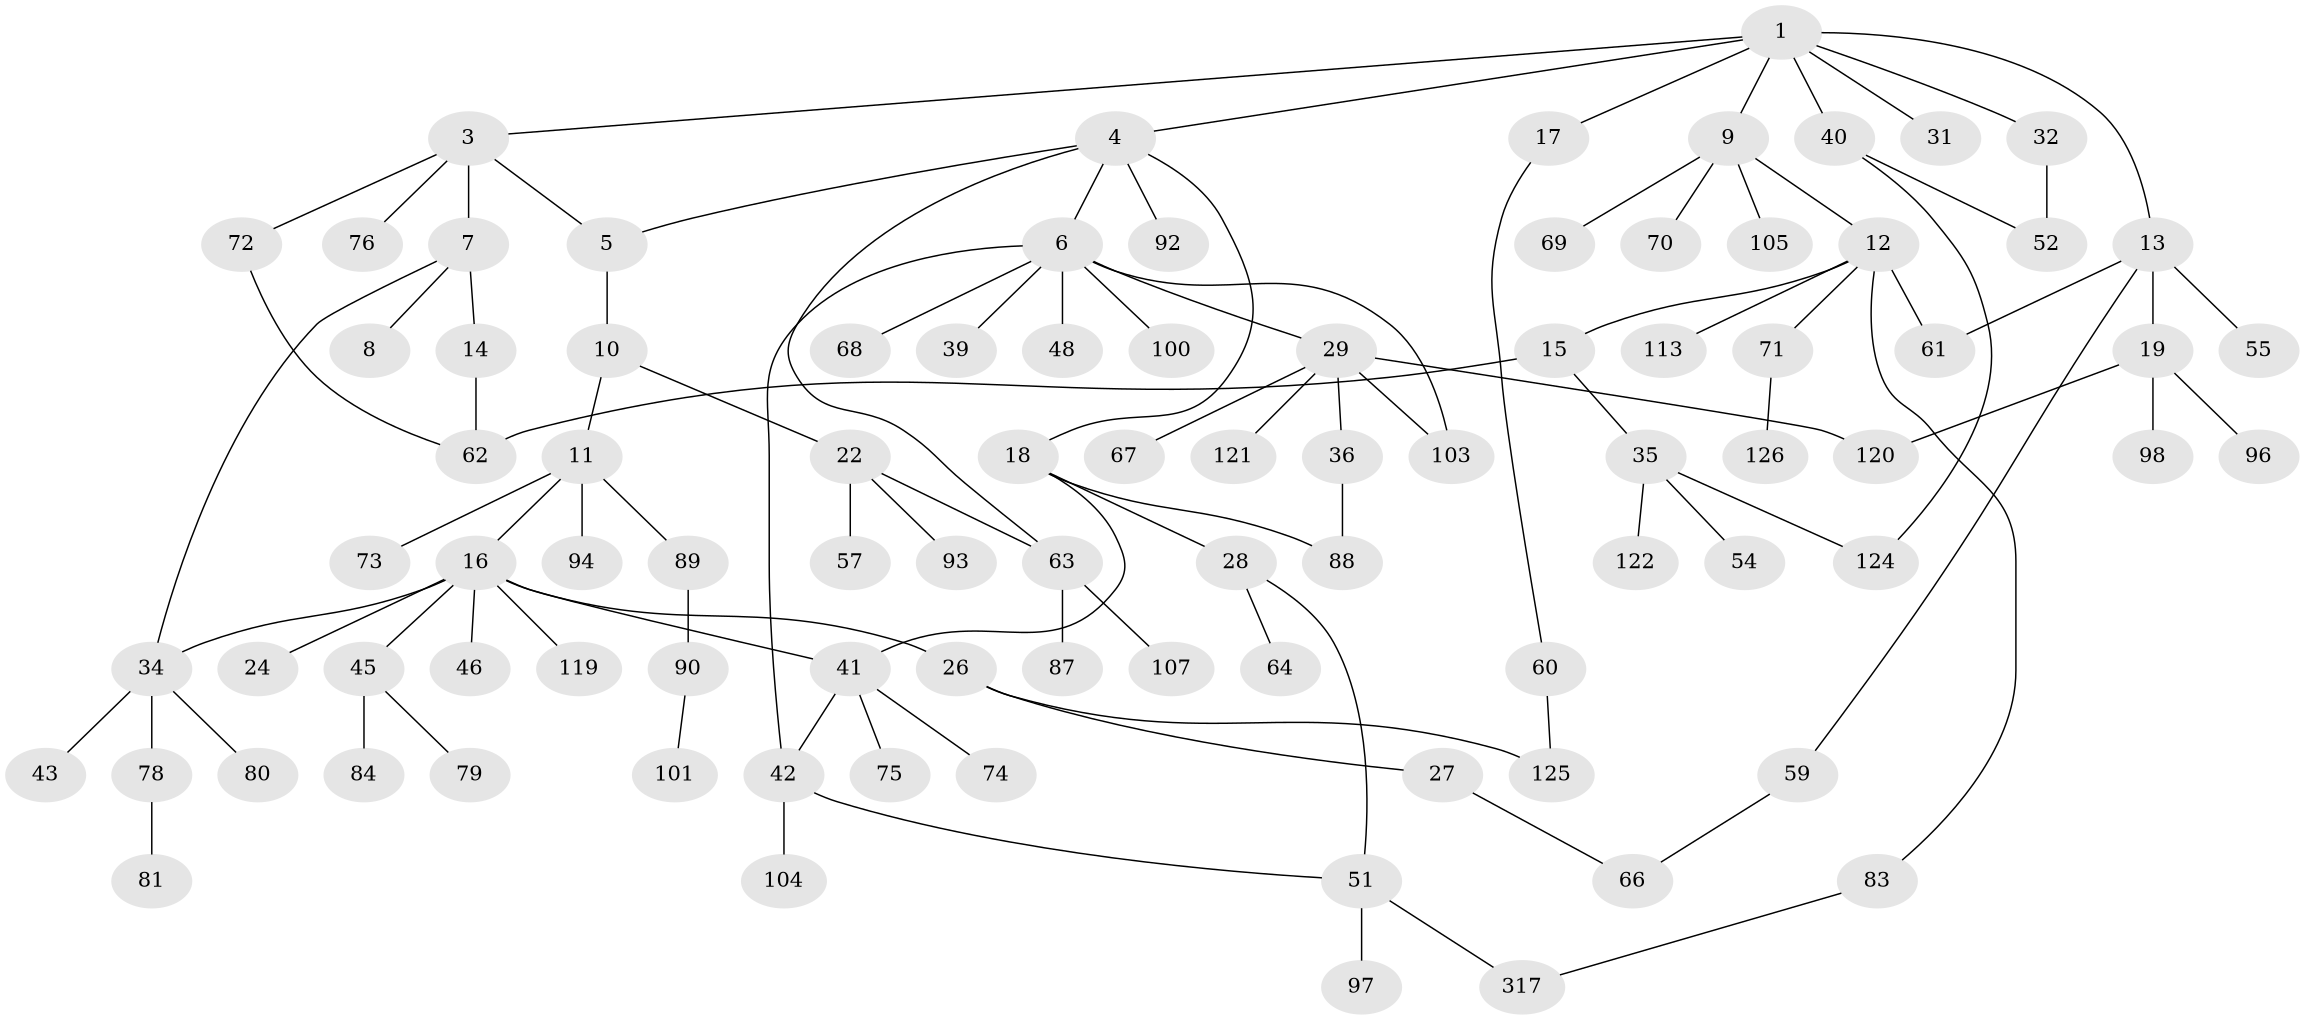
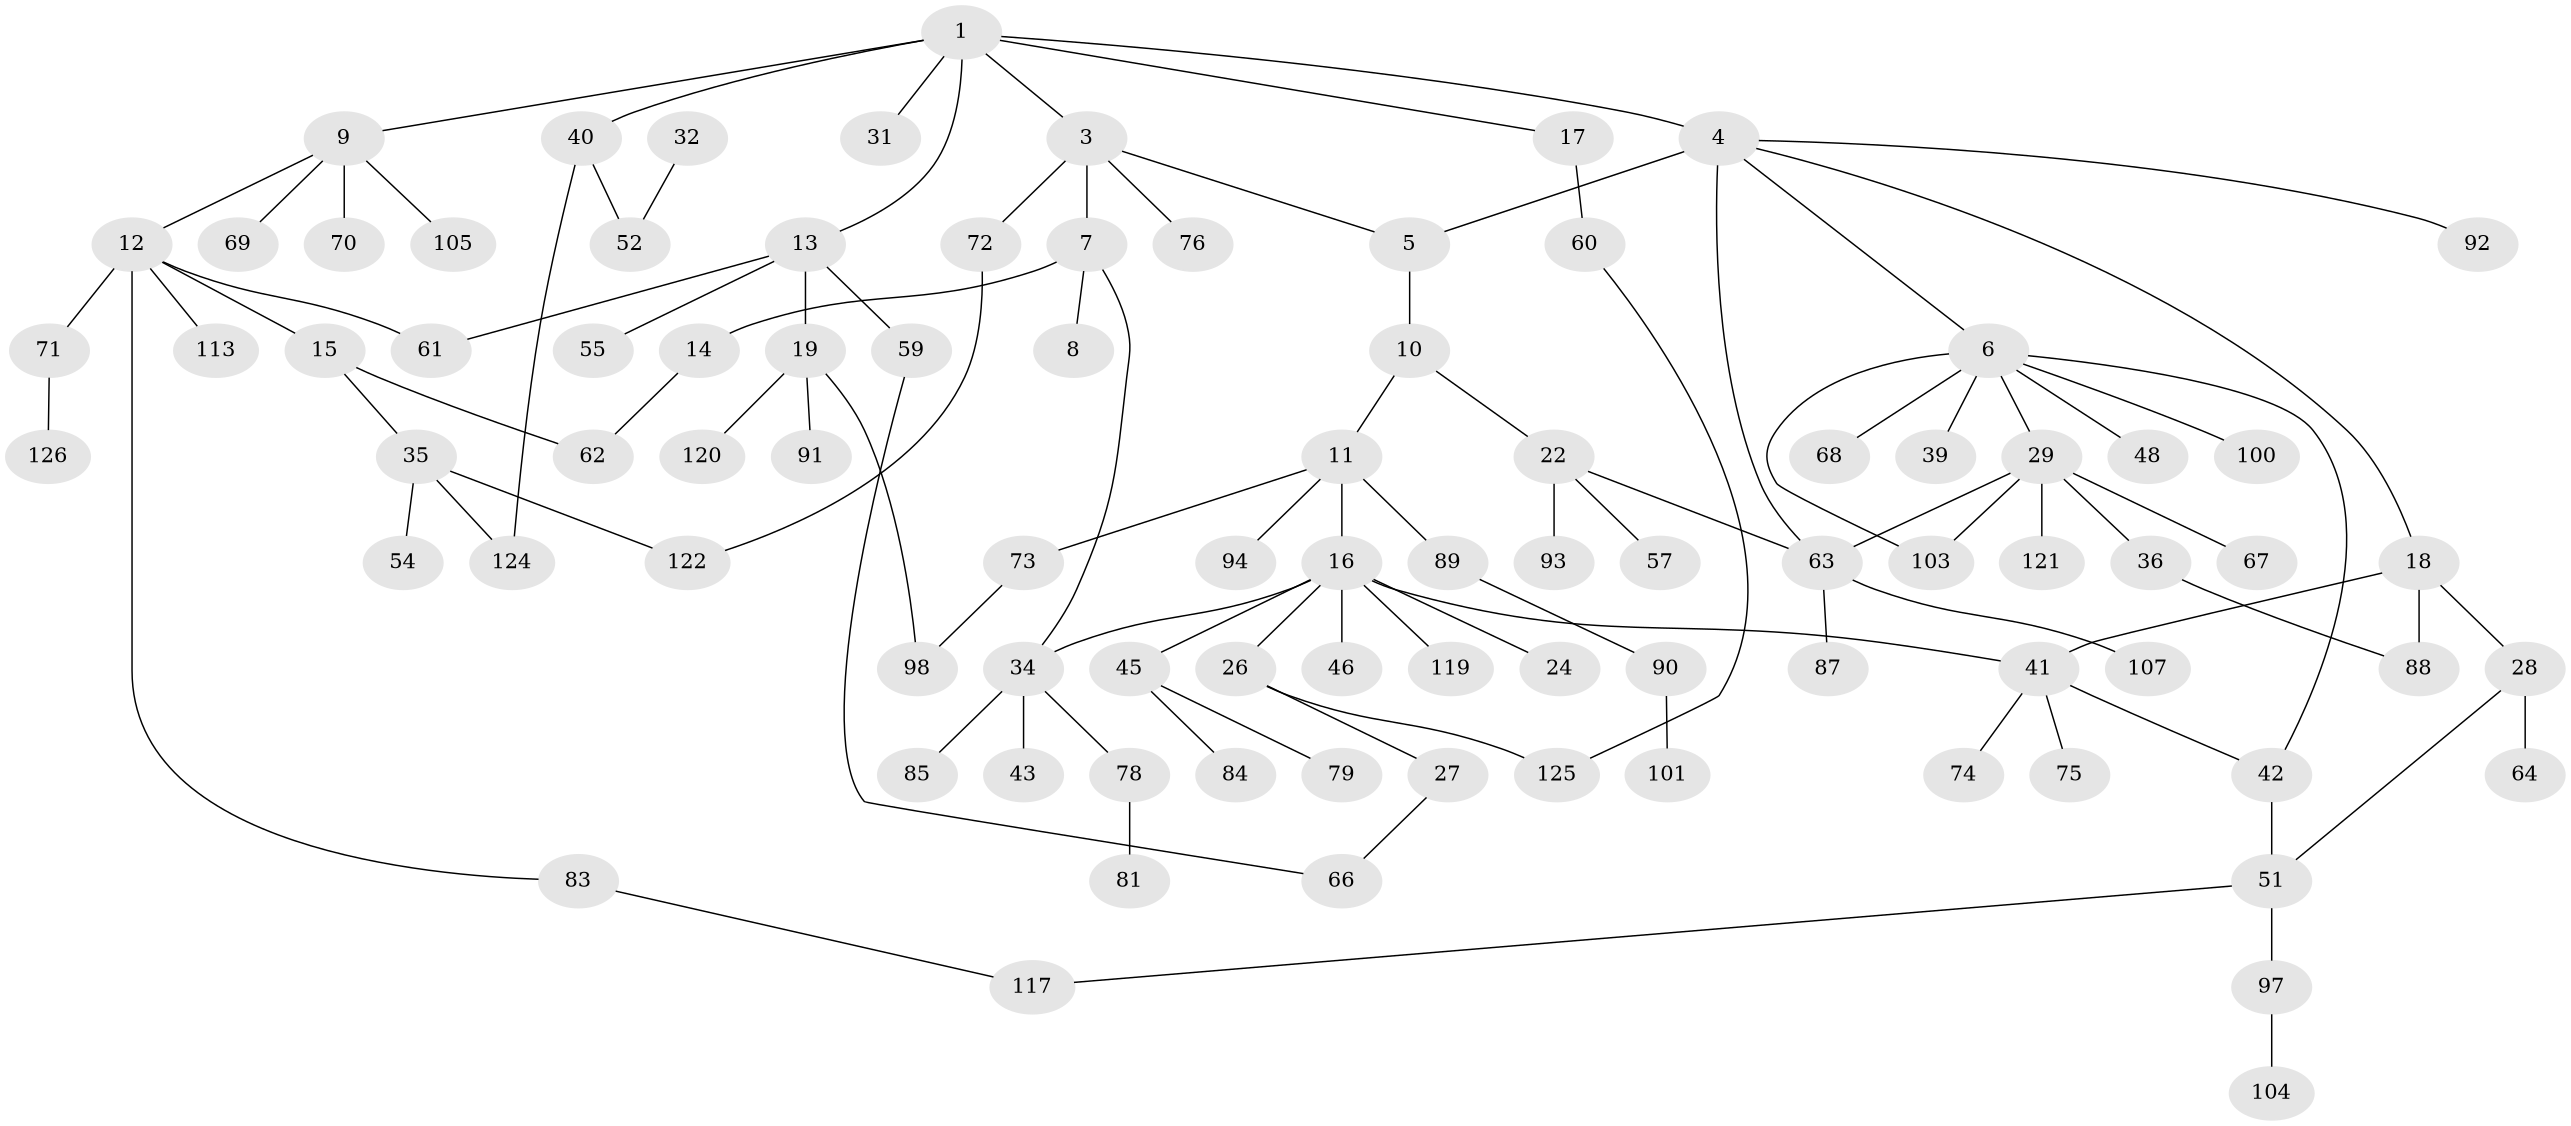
edge "1" -- "32": removed
edge "72" -- "62": now "72" -- "122"
edge "29" -- "120": now "29" -- "63"
node "96": label "96" -> "91"
edge "73" -- "98": added
node "80": label "80" -> "85"
edge "42" -- "104": now "97" -- "104"
node "317": label "317" -> "117"
